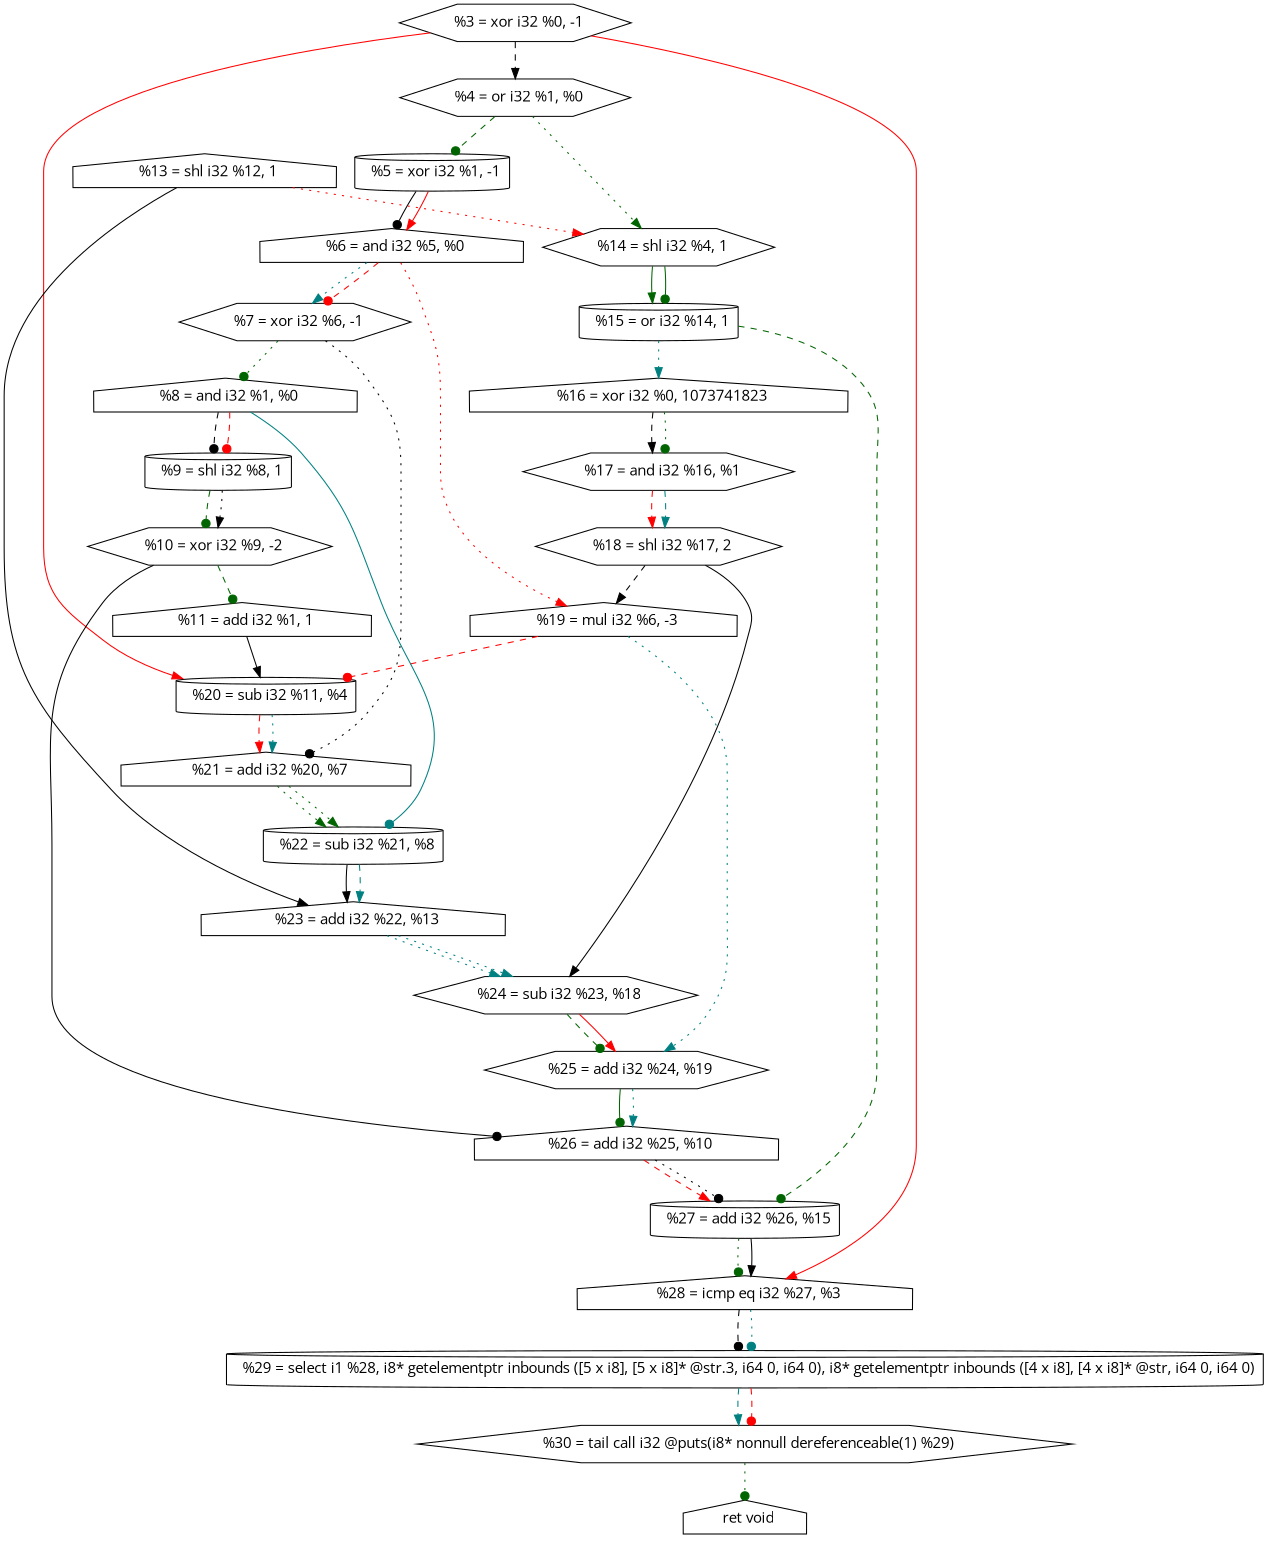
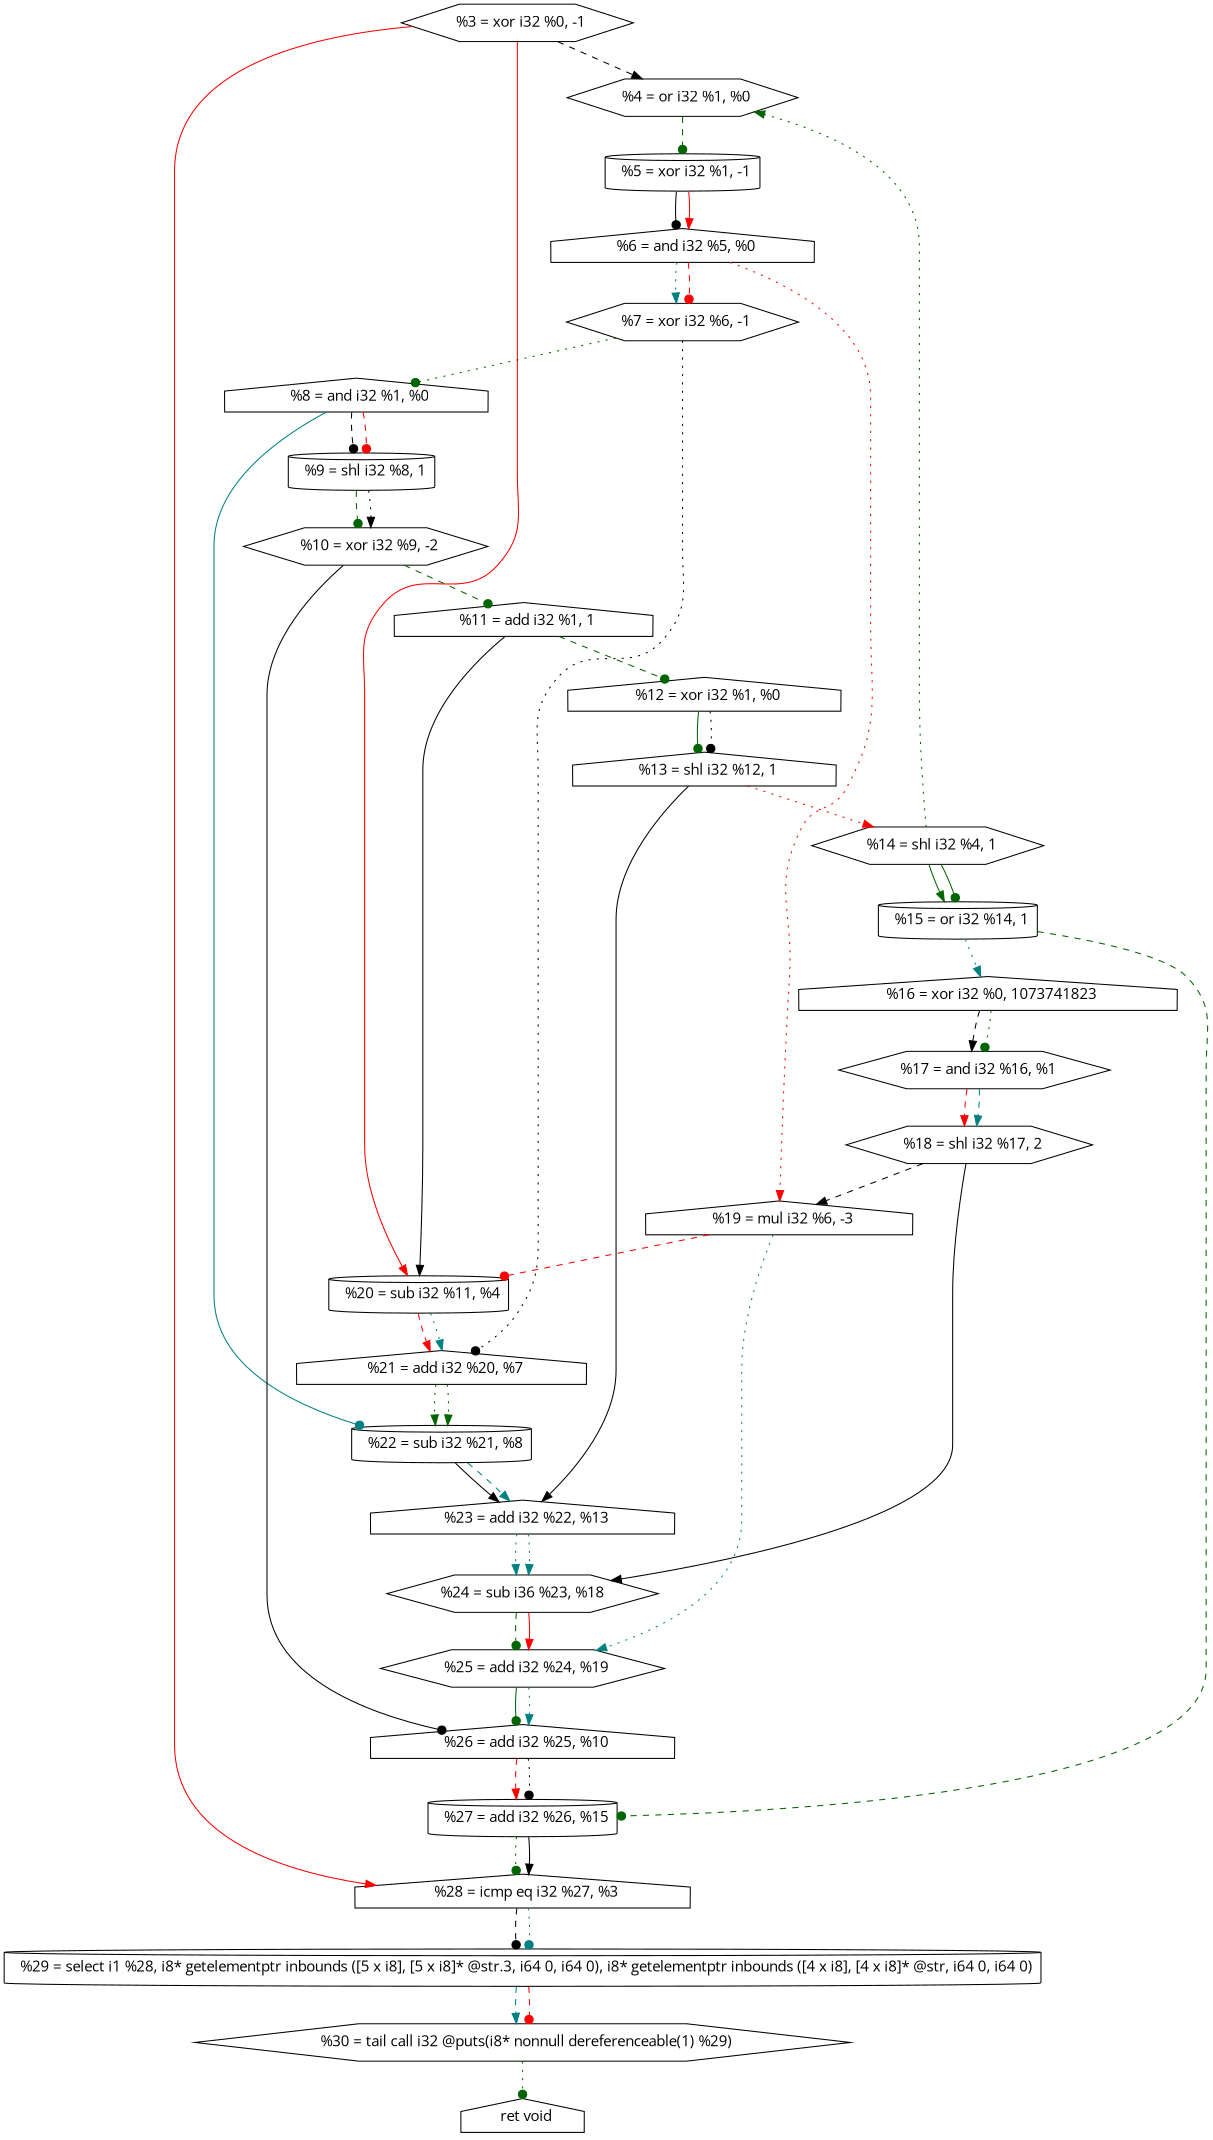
edge "%4 = or i32 %1, %0" -> "%14 = shl i32 %4, 1": reversed
node "%12 = xor i32 %1, %0": added
node "%24 = sub i32 %23, %18": label "%24 = sub i32 %23, %18" -> "%24 = sub i36 %23, %18"
